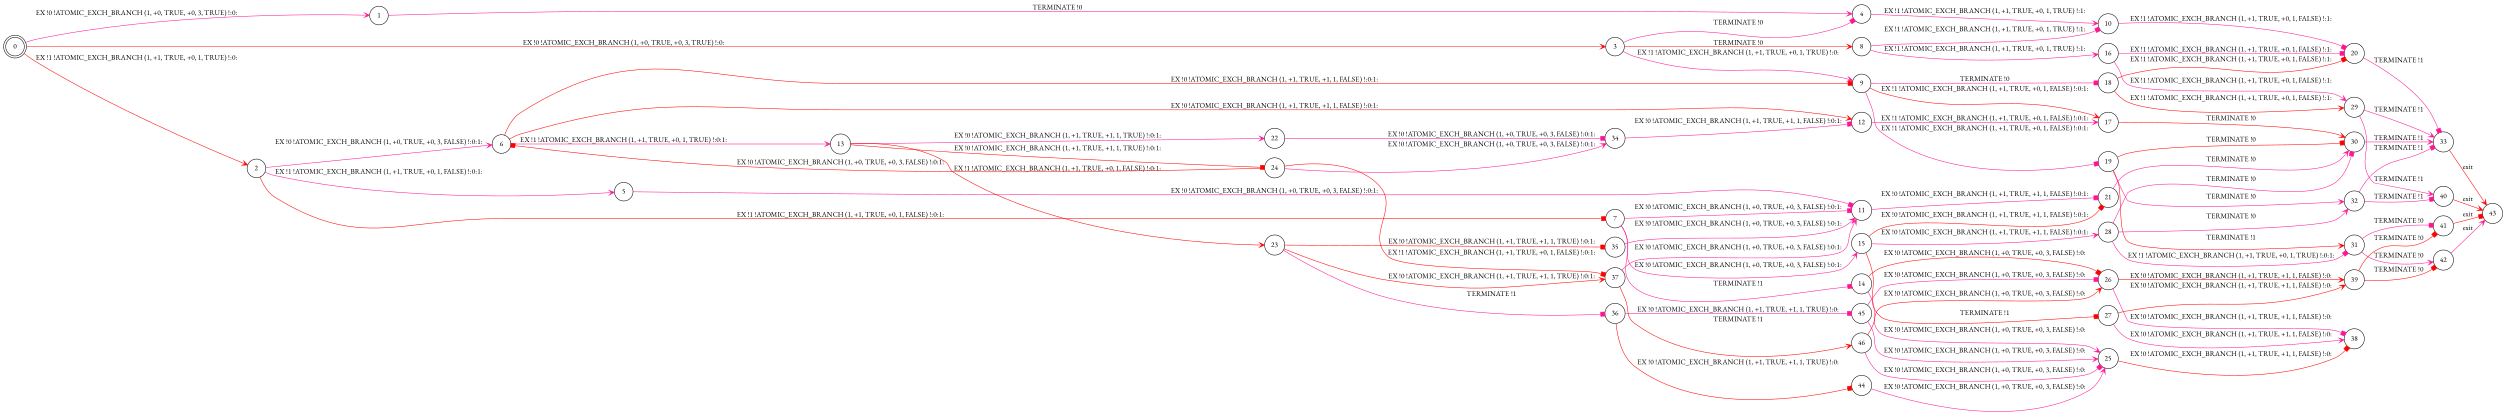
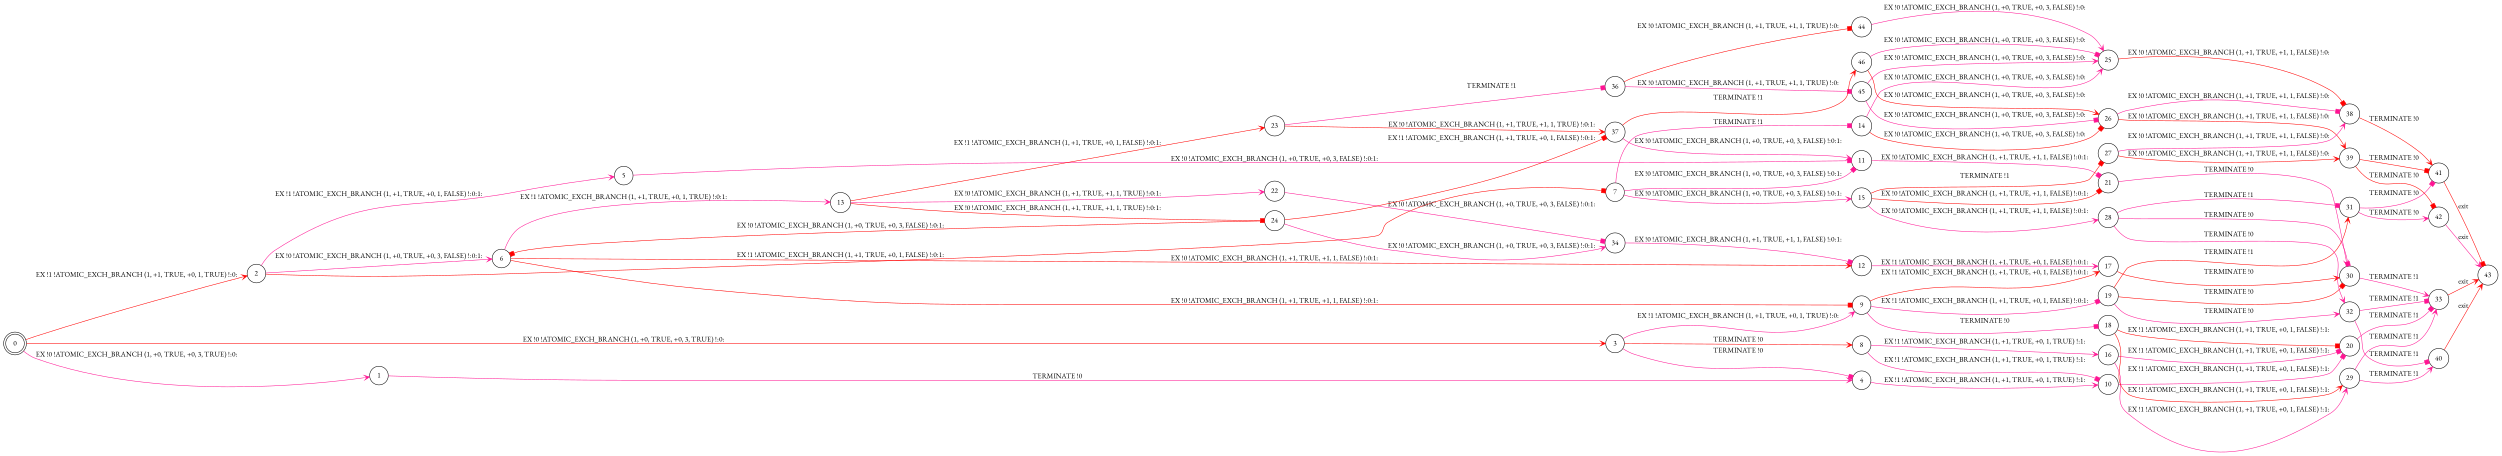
edge "38" -> "41": added, label "TERMINATE !0"
node "35": removed
edge "28" -> "31": label "EX !1 !ATOMIC_EXCH_BRANCH (1, +1, TRUE, +0, 1, TRUE) !:0:1:" -> "TERMINATE !1"
